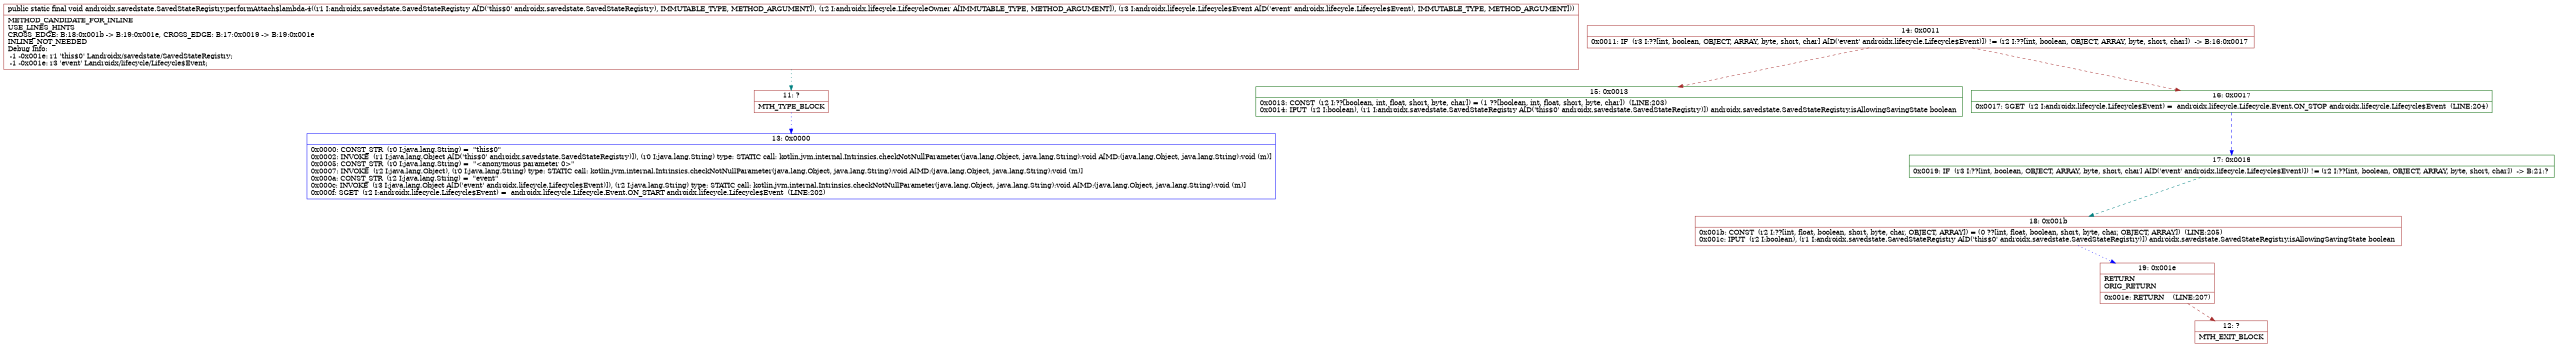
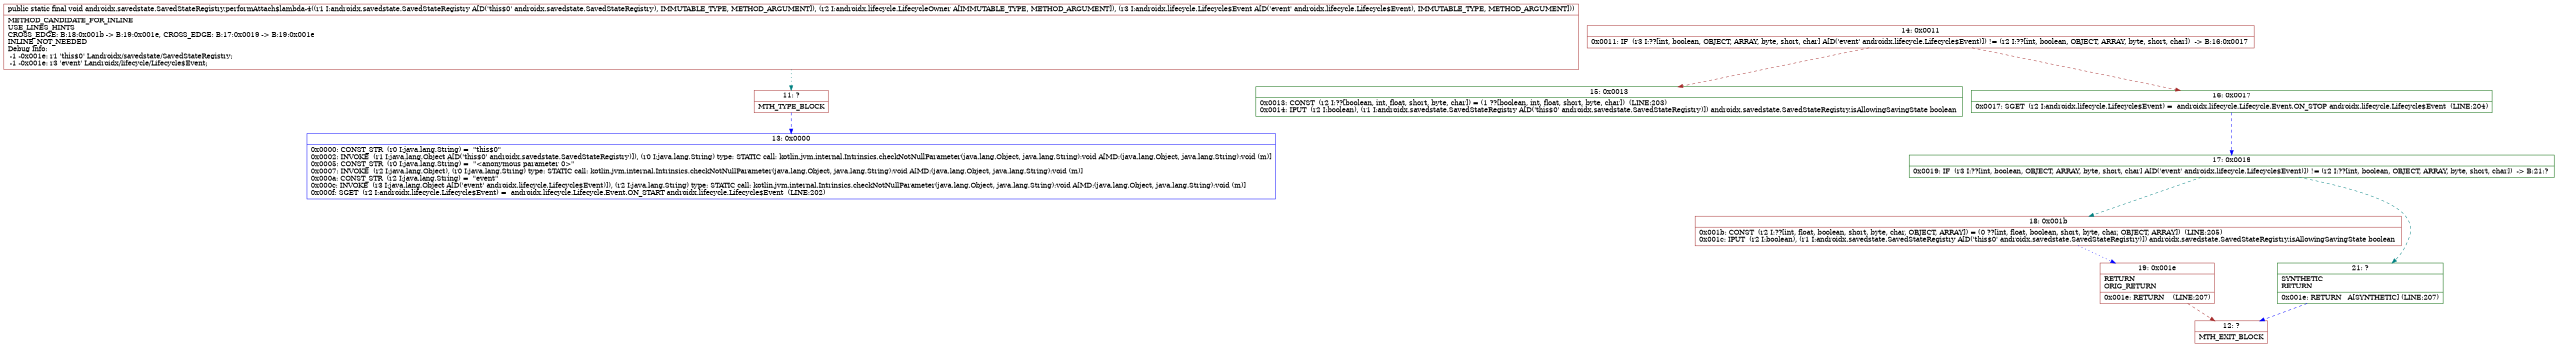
edge "11: ?" -> "13: 0x0000": style dotted -> dashed
node "21: ?": added
